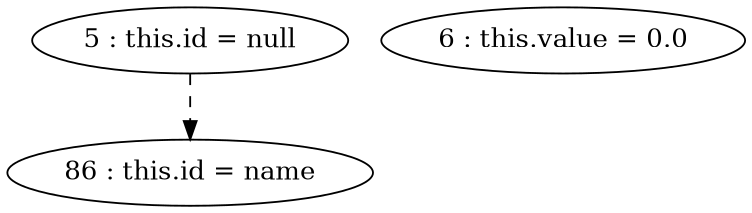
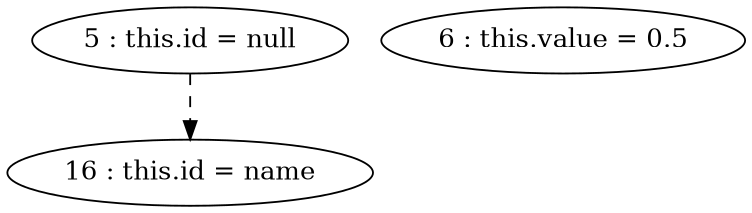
node "6 : this.value = 0.0": label "6 : this.value = 0.0" -> "6 : this.value = 0.5"
node "86 : this.id = name": label "86 : this.id = name" -> "16 : this.id = name"
